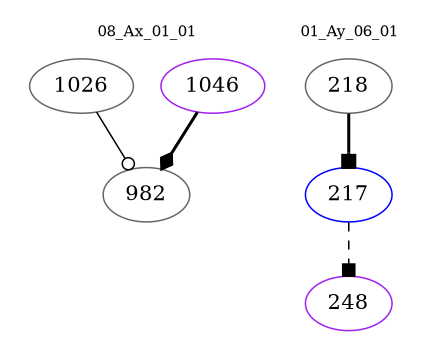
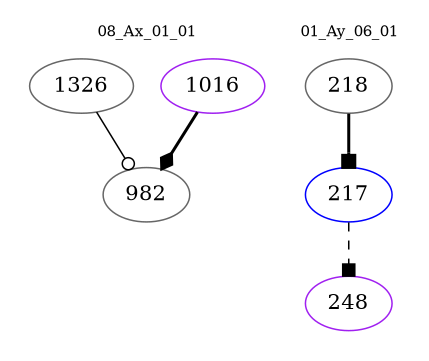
node "1026": label "1026" -> "1326"
node "1046": label "1046" -> "1016"
